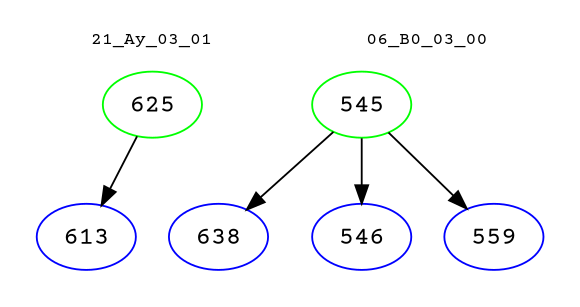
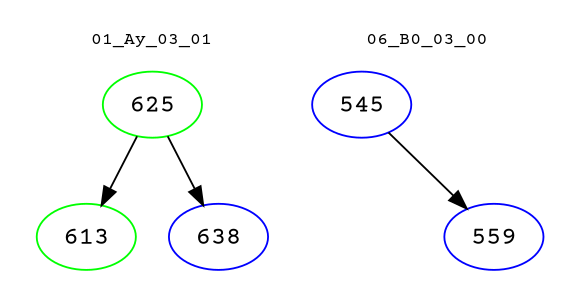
cluster "21_Ay_03_01": label "21_Ay_03_01" -> "01_Ay_03_01"
node "545": color green -> blue
edge "545" -> "638": now "625" -> "638"
node "613": color blue -> green
node "546": removed
